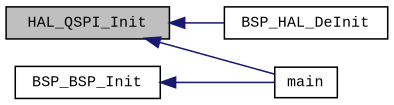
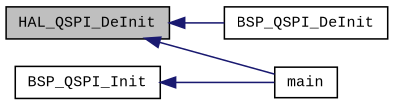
node "HAL_QSPI_Init": label "HAL_QSPI_Init" -> "HAL_QSPI_DeInit"
node "BSP_HAL_DeInit": label "BSP_HAL_DeInit" -> "BSP_QSPI_DeInit"
node "BSP_BSP_Init": label "BSP_BSP_Init" -> "BSP_QSPI_Init"
